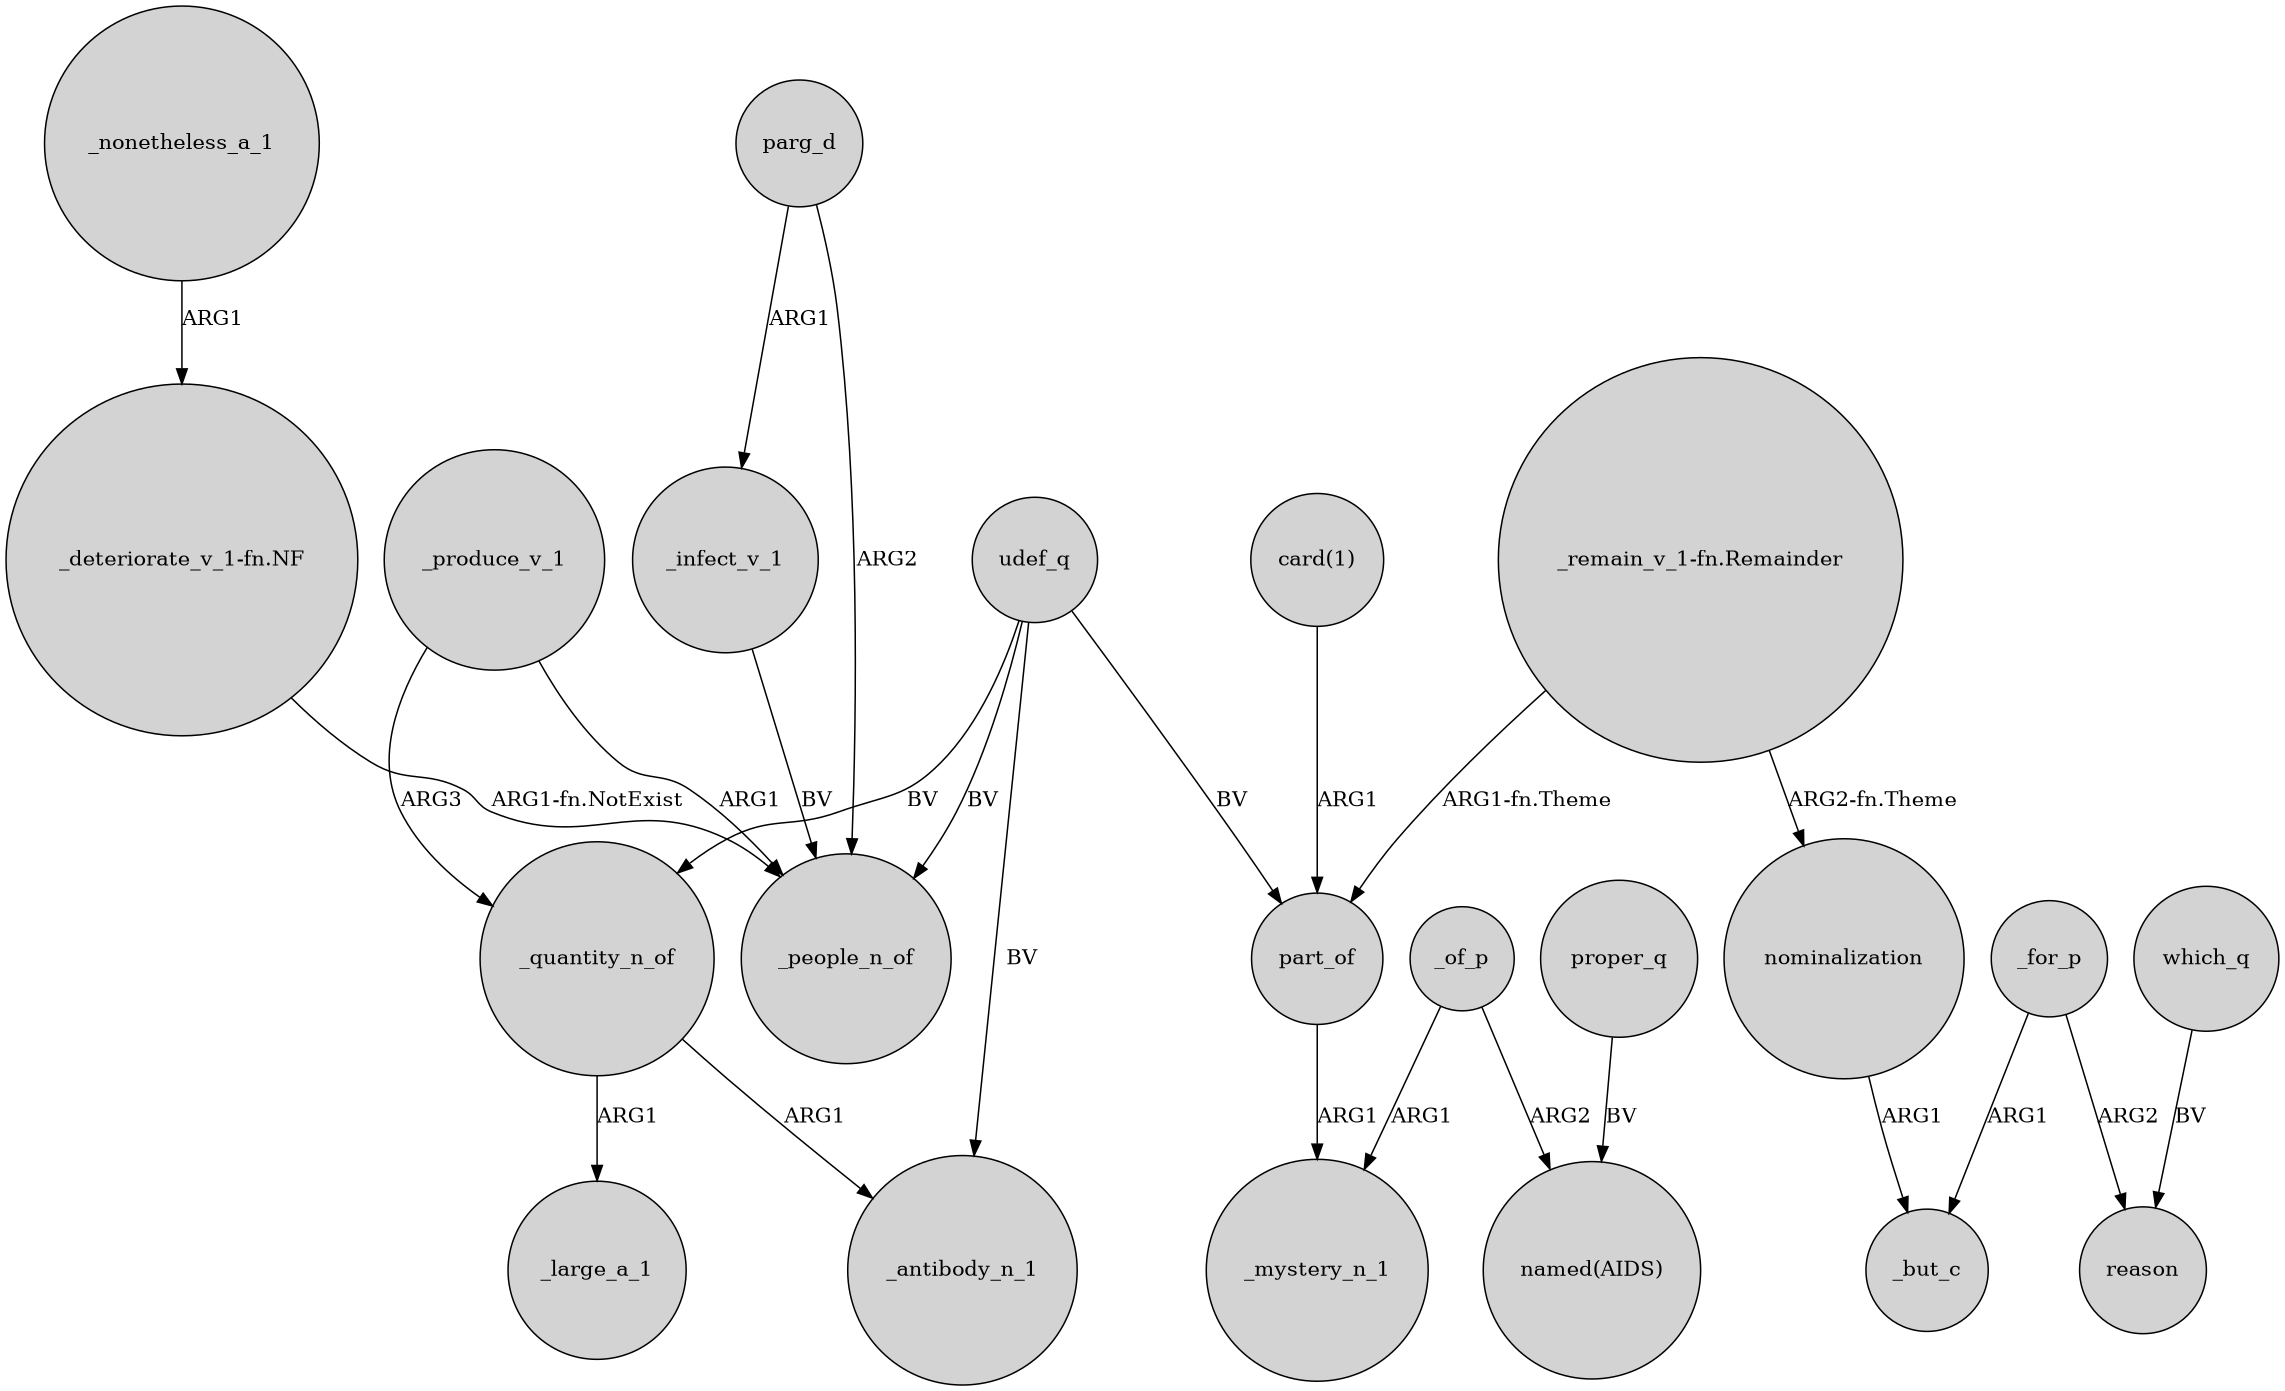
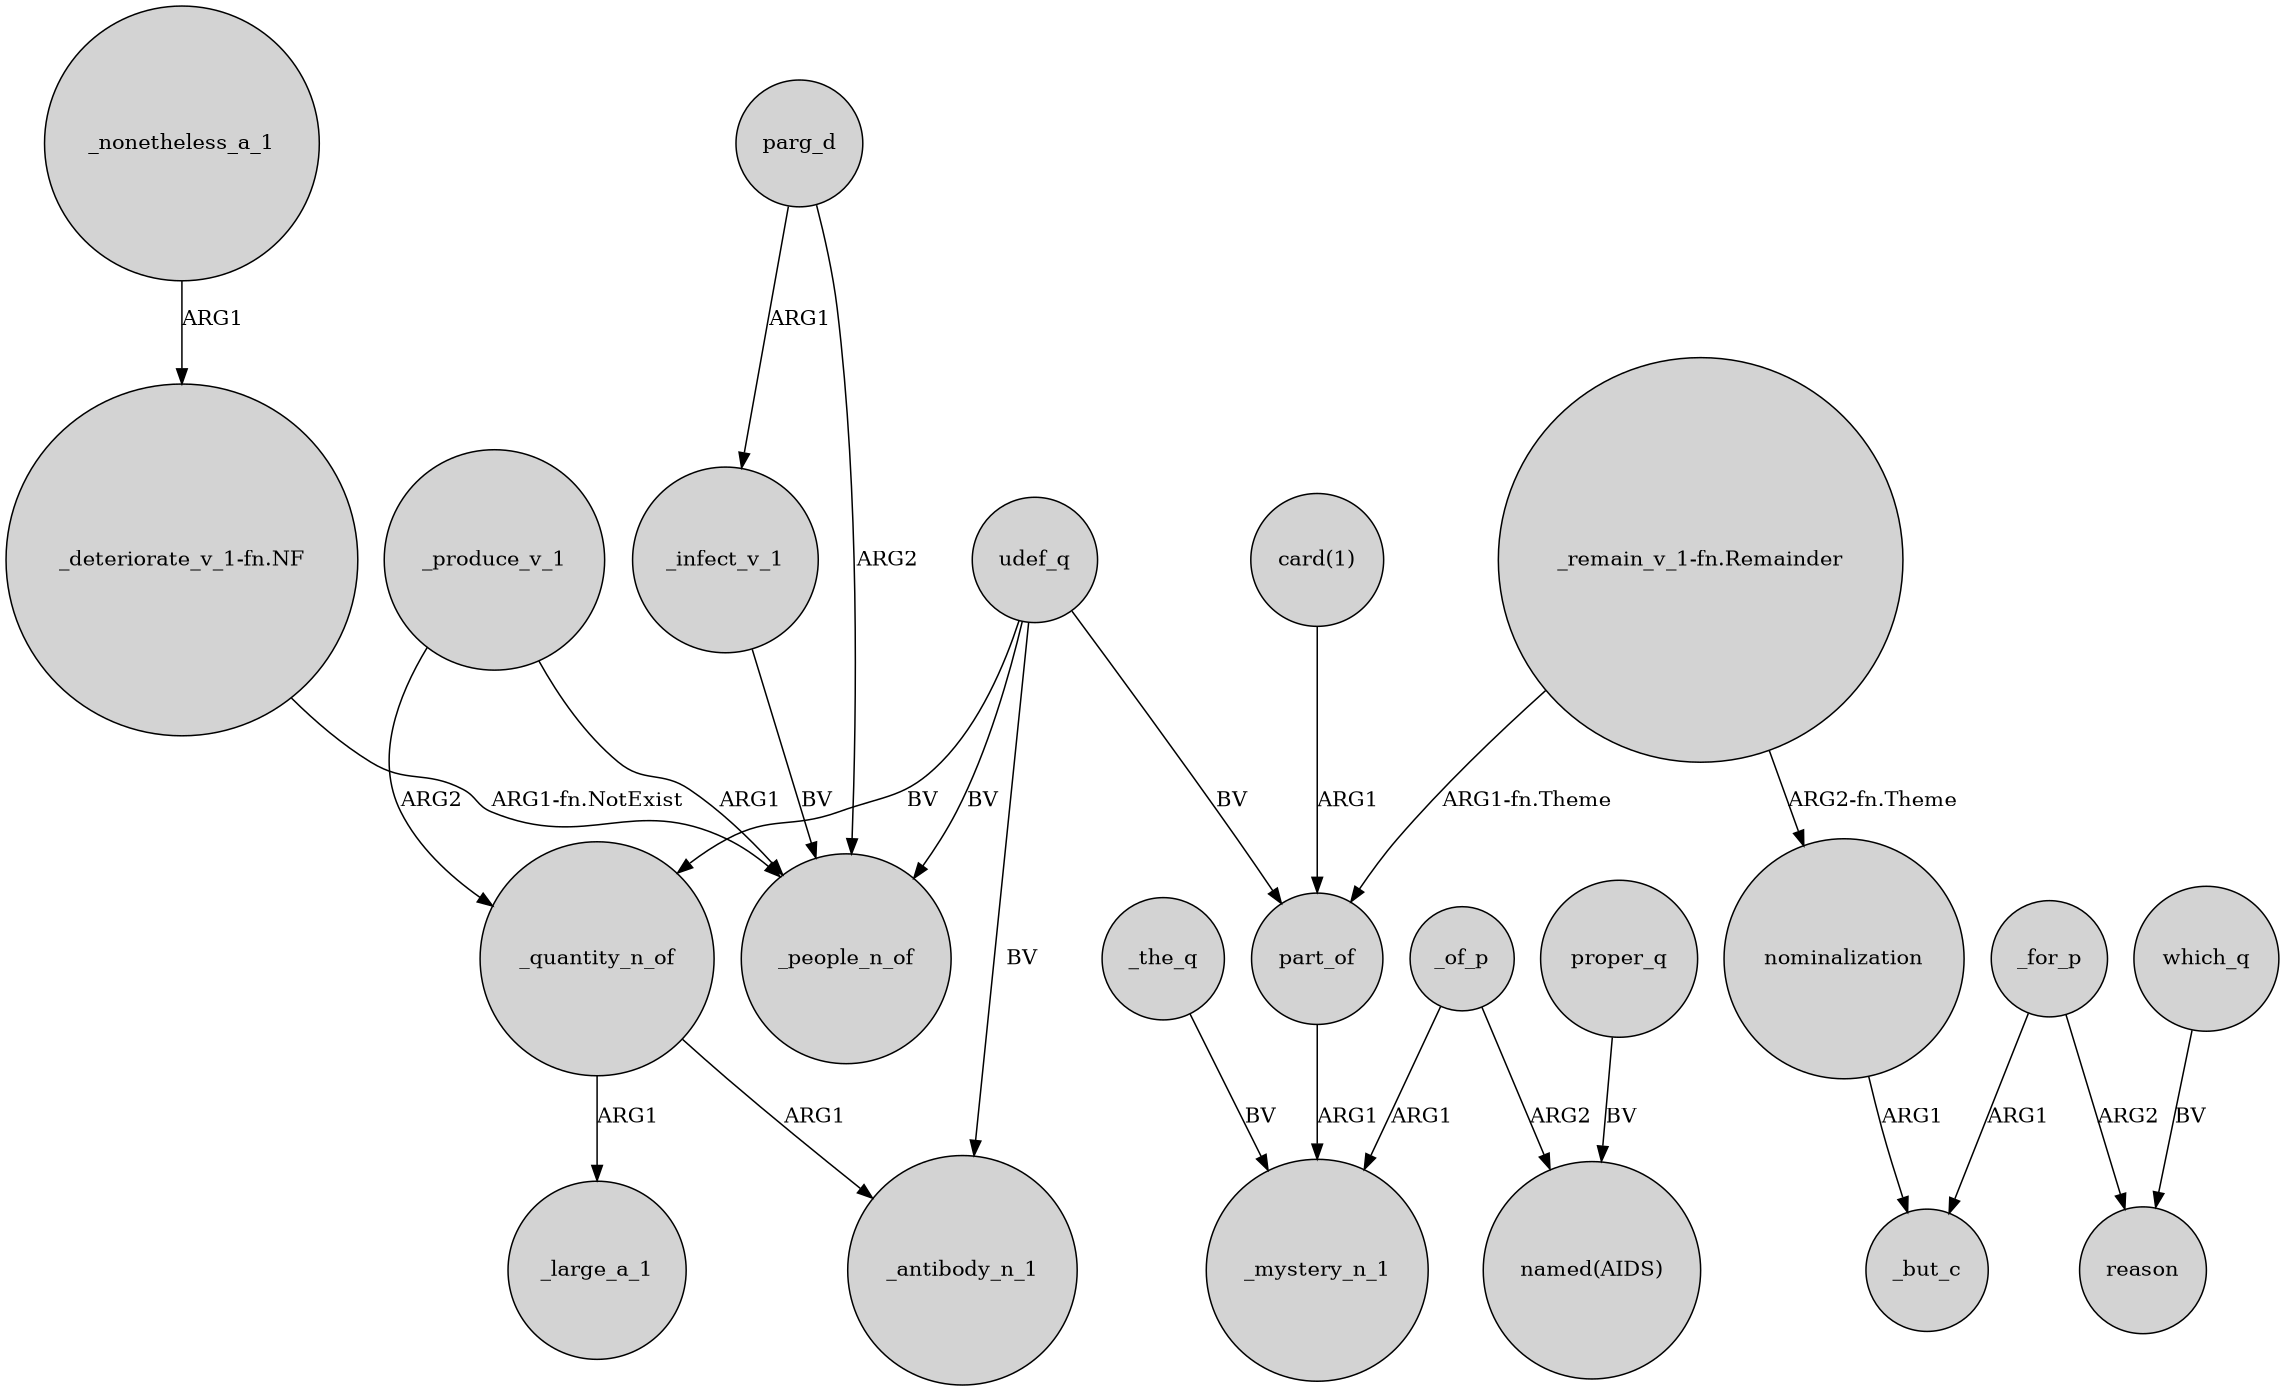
edge "_produce_v_1" -> "_quantity_n_of": label "ARG3" -> "ARG2"
node "_the_q": added
